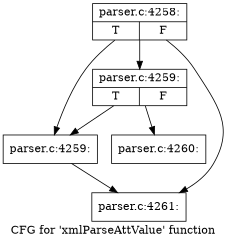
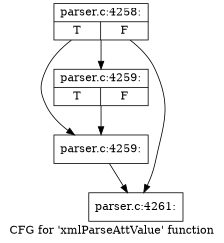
node "parser.c:4260:": removed
